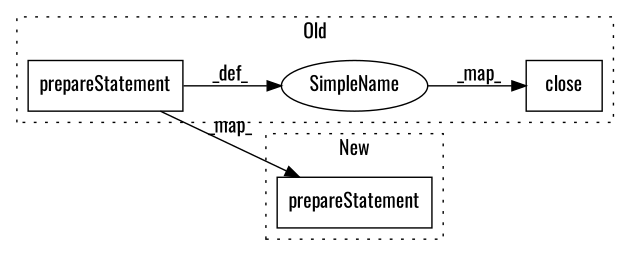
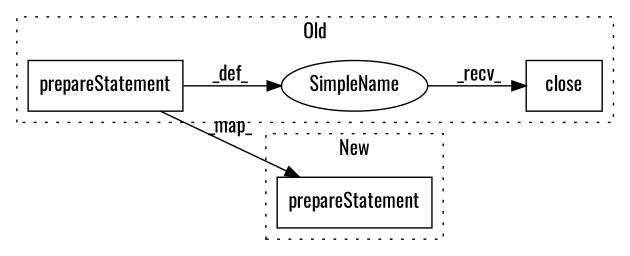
edge "SimpleName" -> "close": label "_map_" -> "_recv_"
